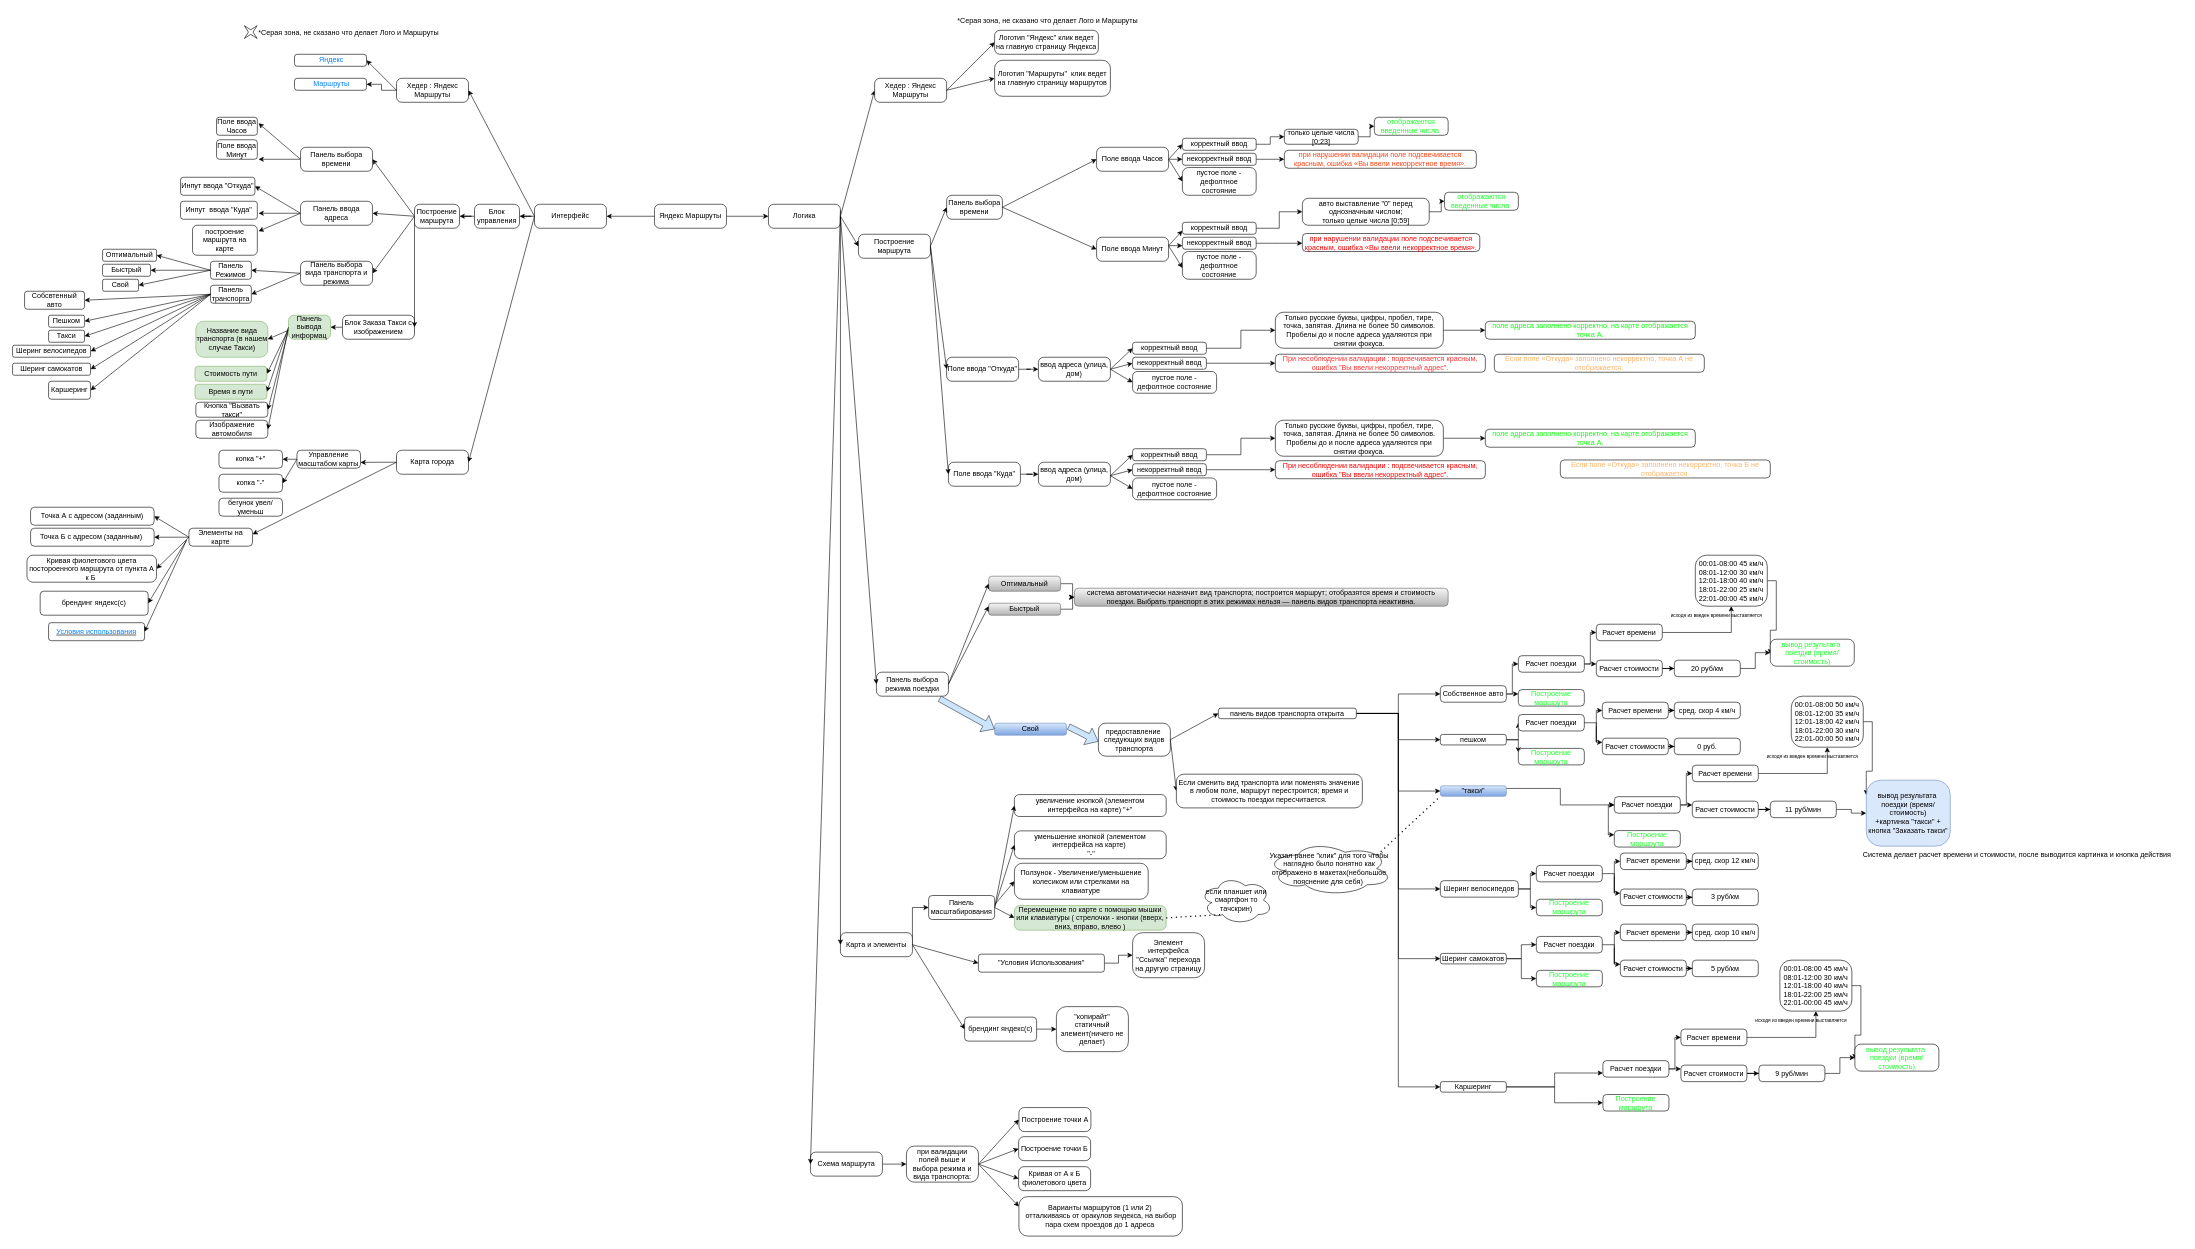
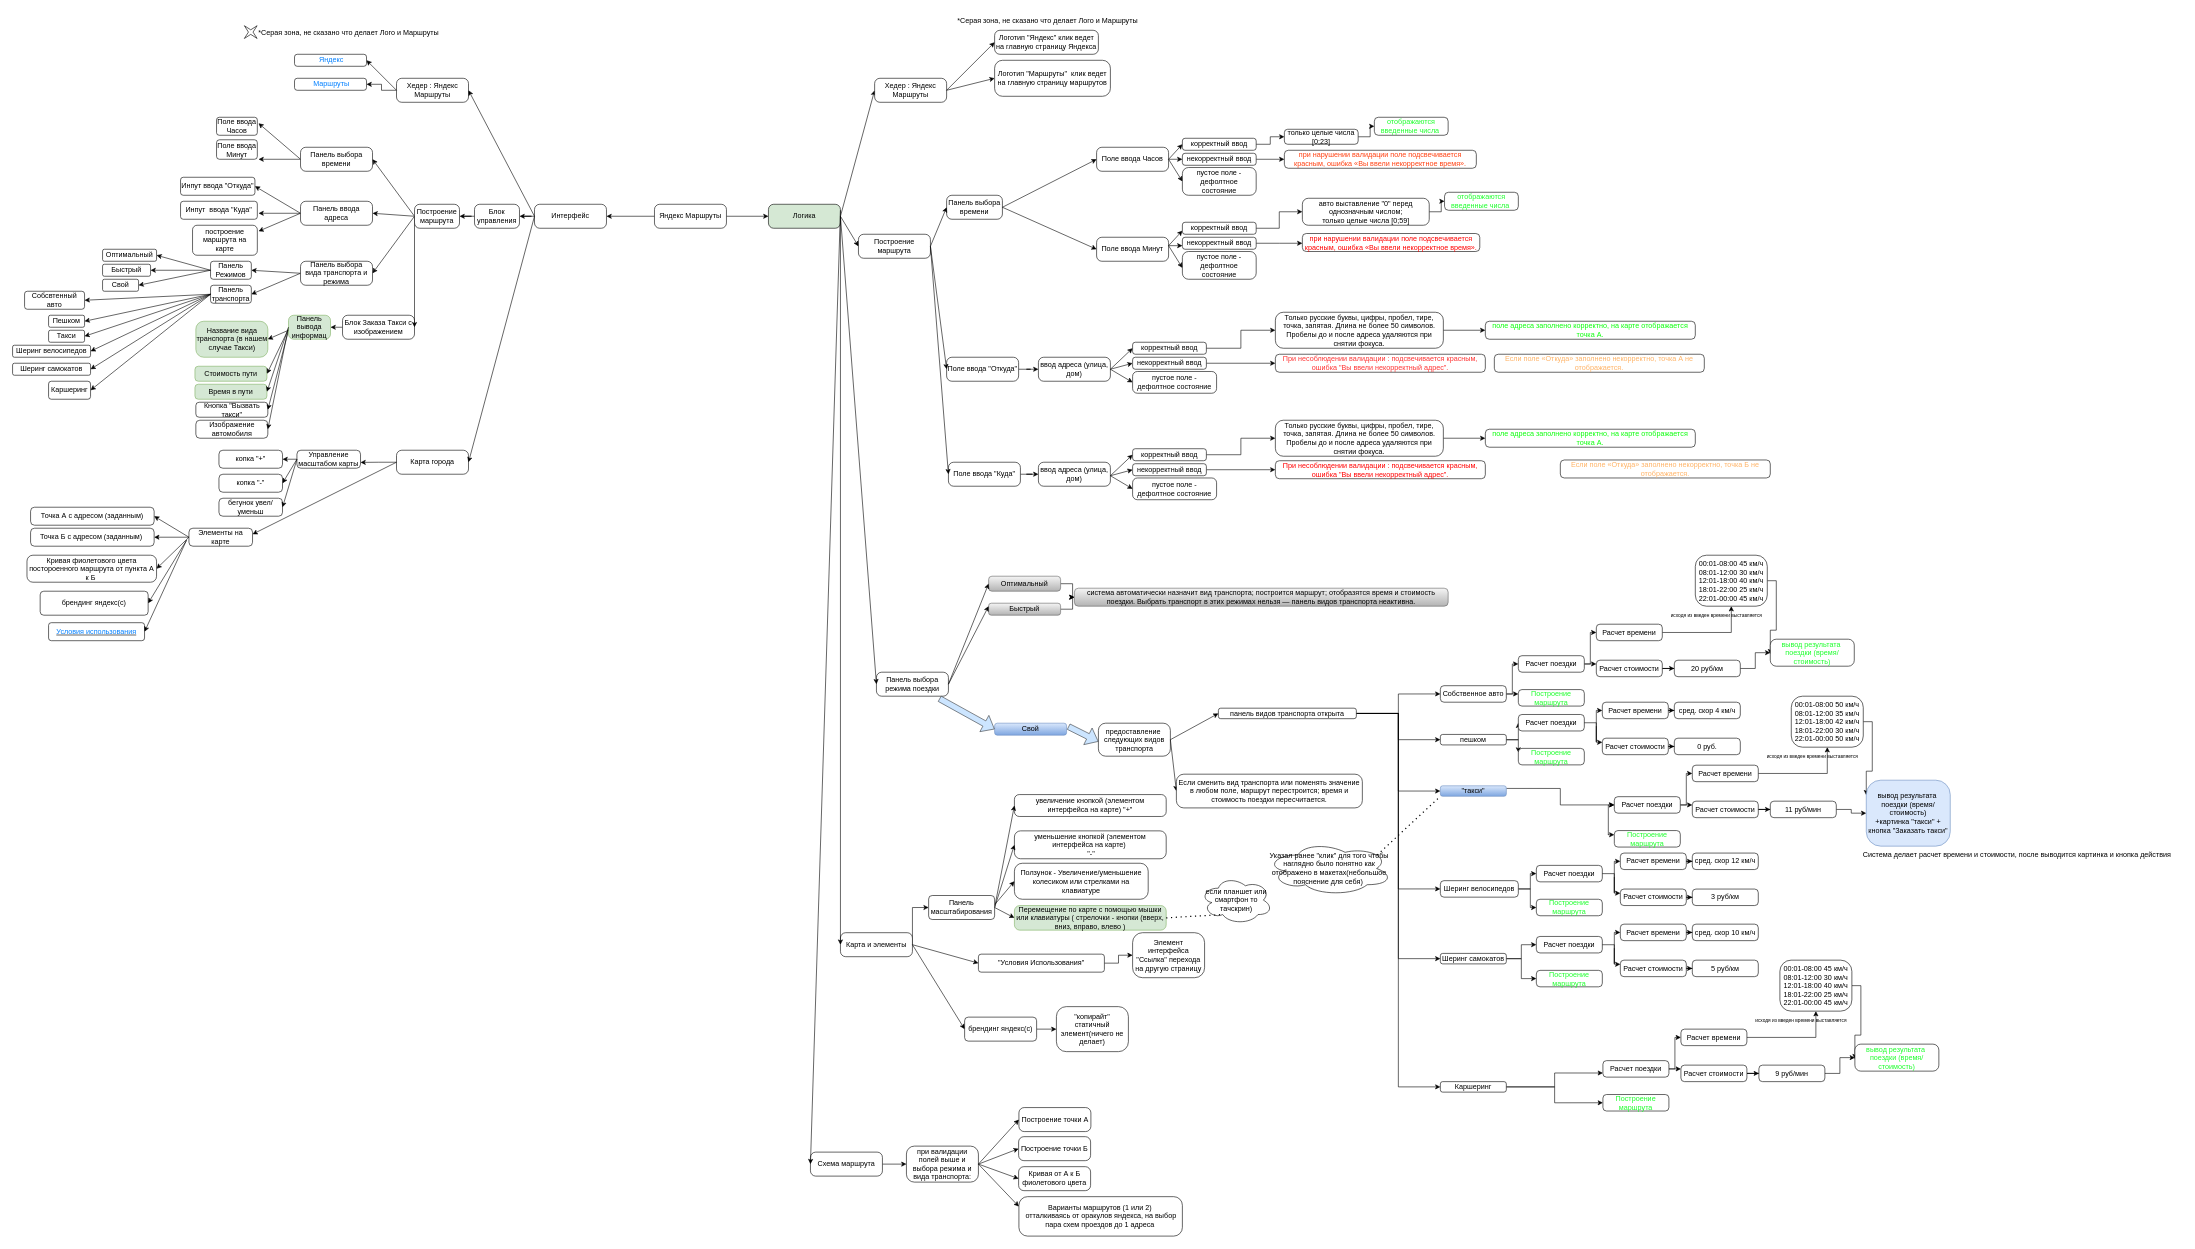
node "Логика": fillcolor #ffffff -> #d5e8d4
edge "Управление масштабом карты" -> "бегунок увел/уменьш": added
